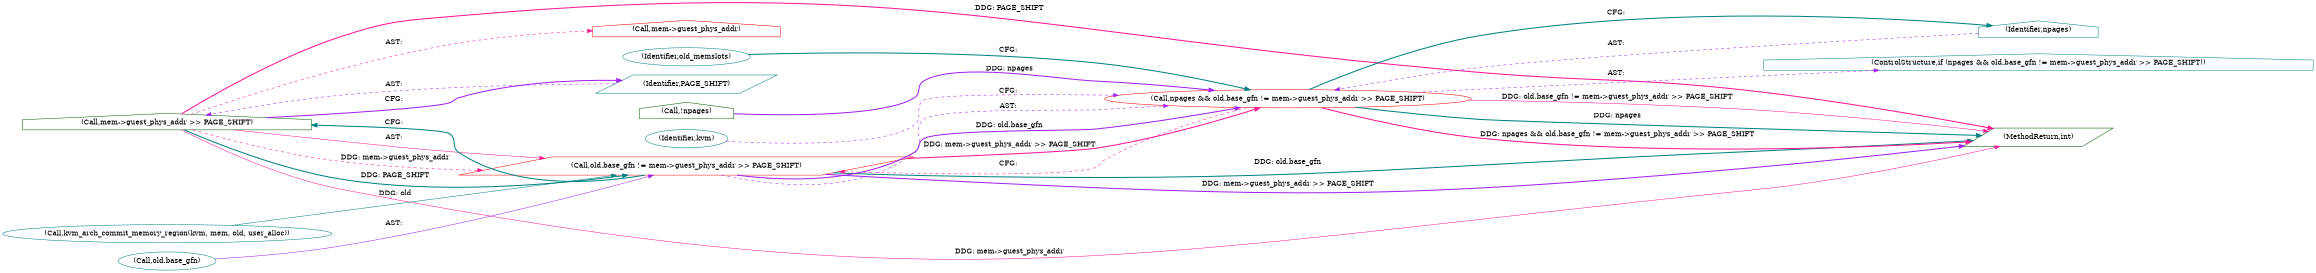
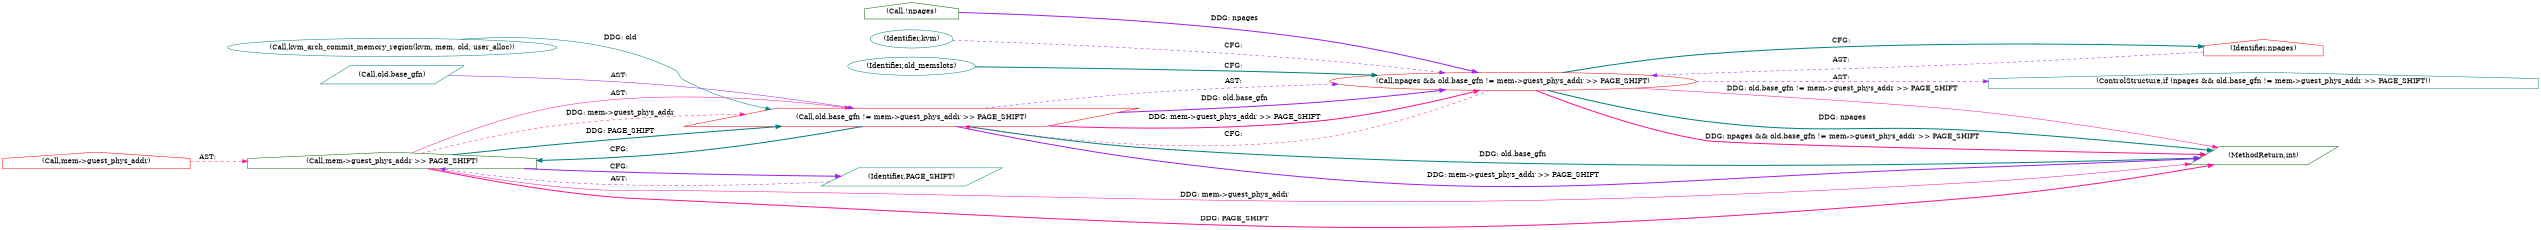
node "(Identifier,npages)": color teal -> red
edge "(Call,mem->guest_phys_addr >> PAGE_SHIFT)" -> "(Call,mem->guest_phys_addr)": reversed
node "(Call,old.base_gfn)": shape ellipse -> parallelogram
